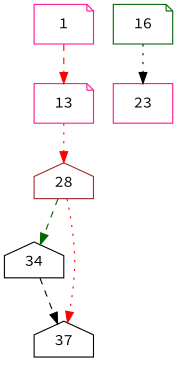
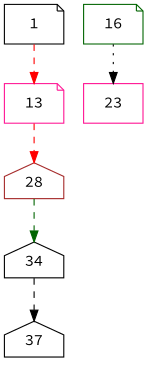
node "1": color deeppink -> black
edge "13" -> "28": style dotted -> dashed
edge "28" -> "37": removed
